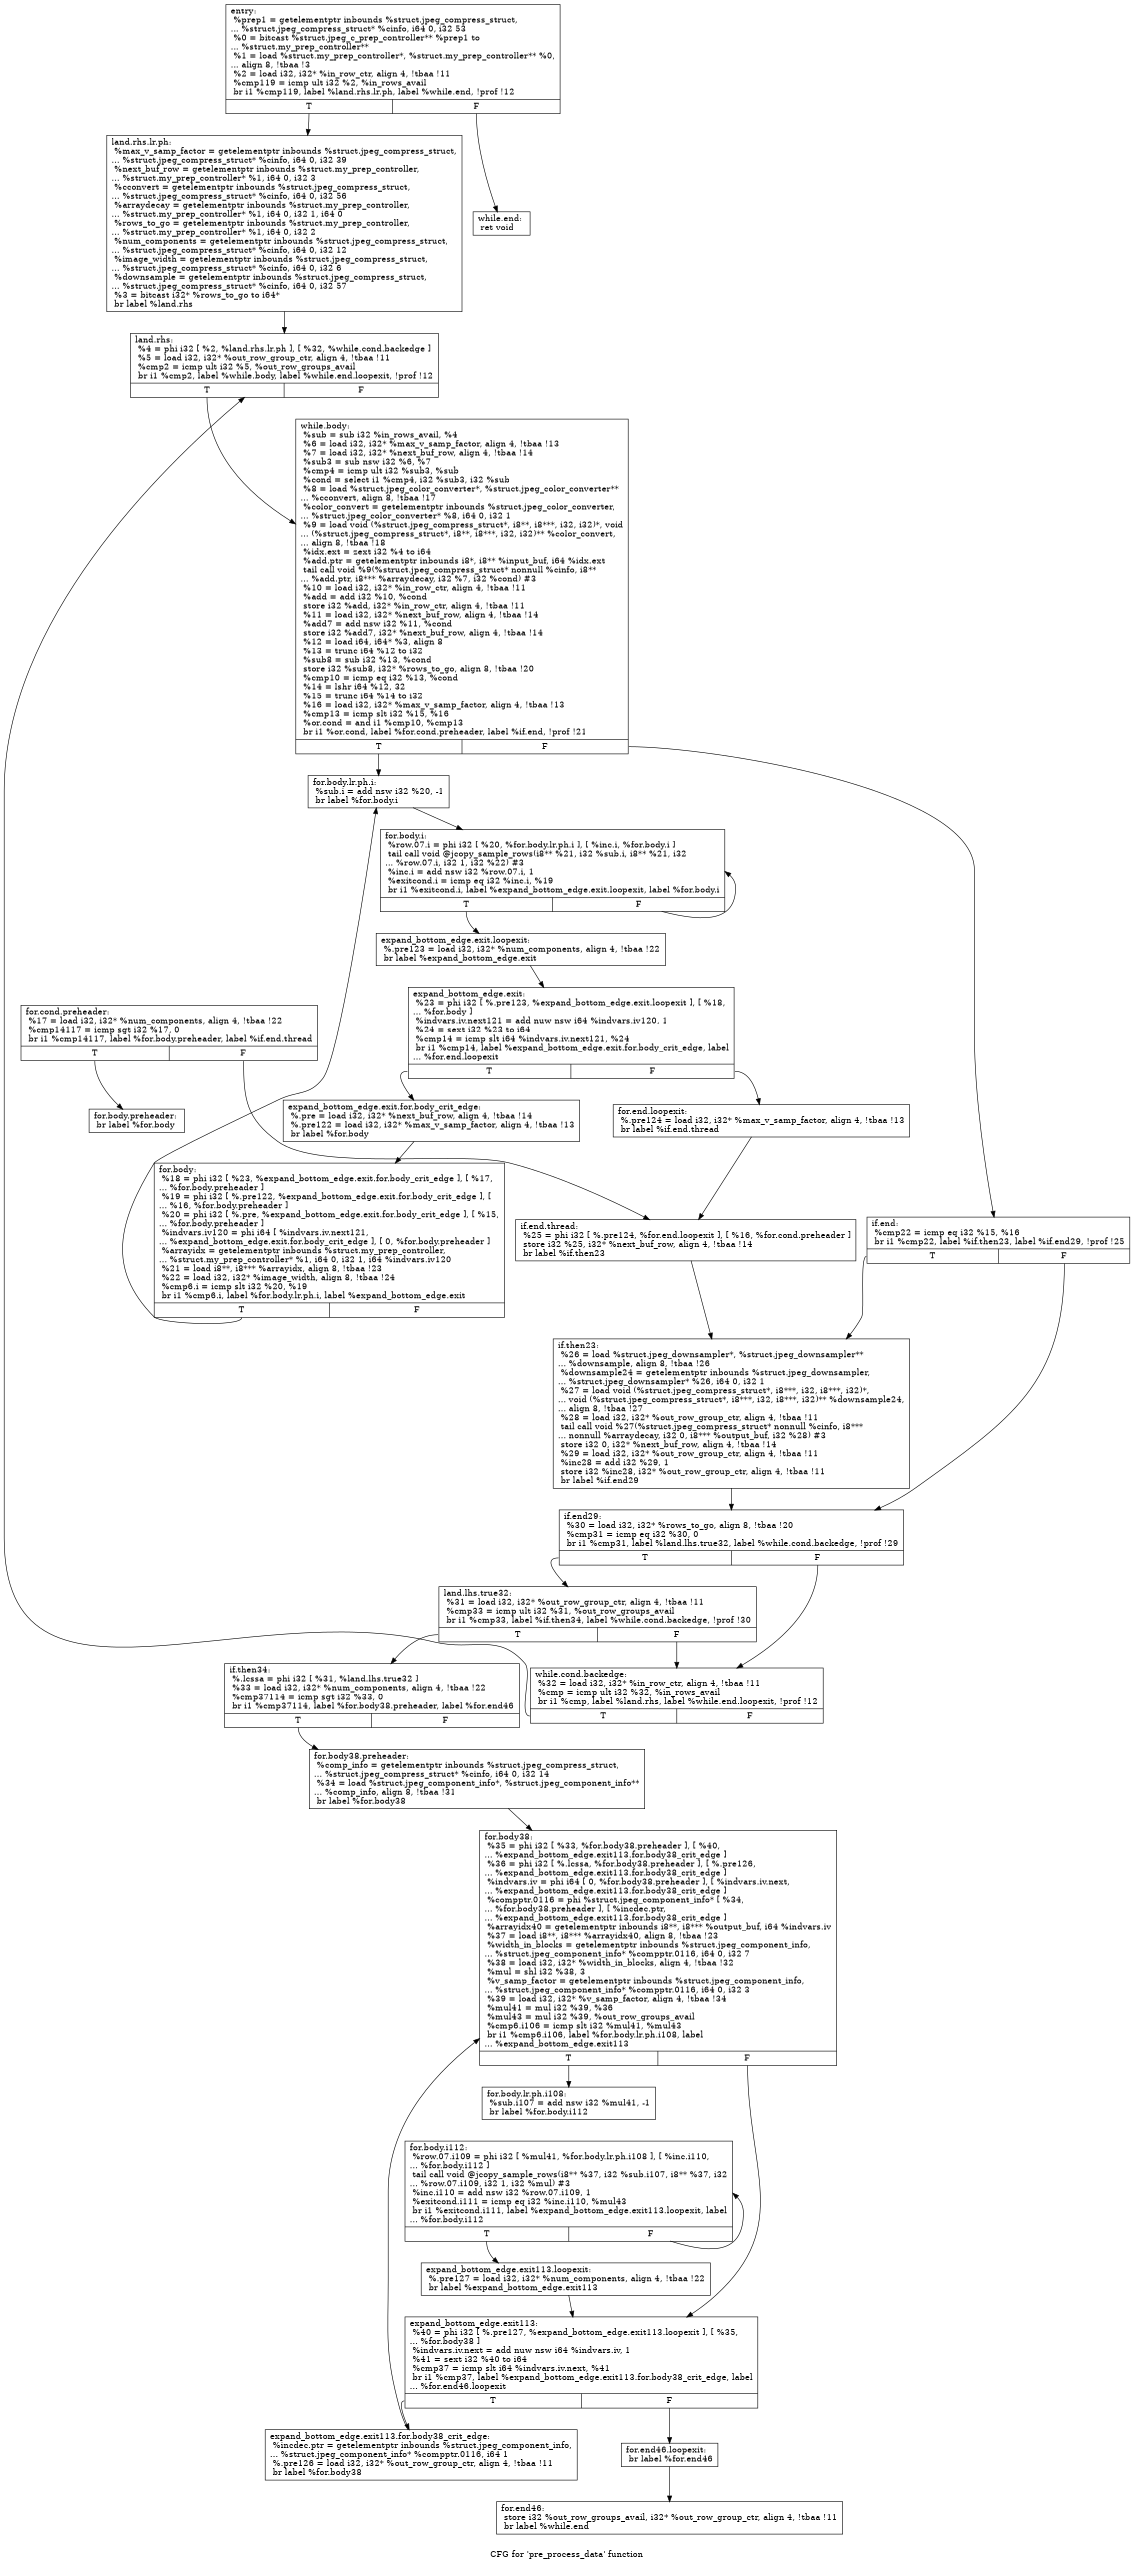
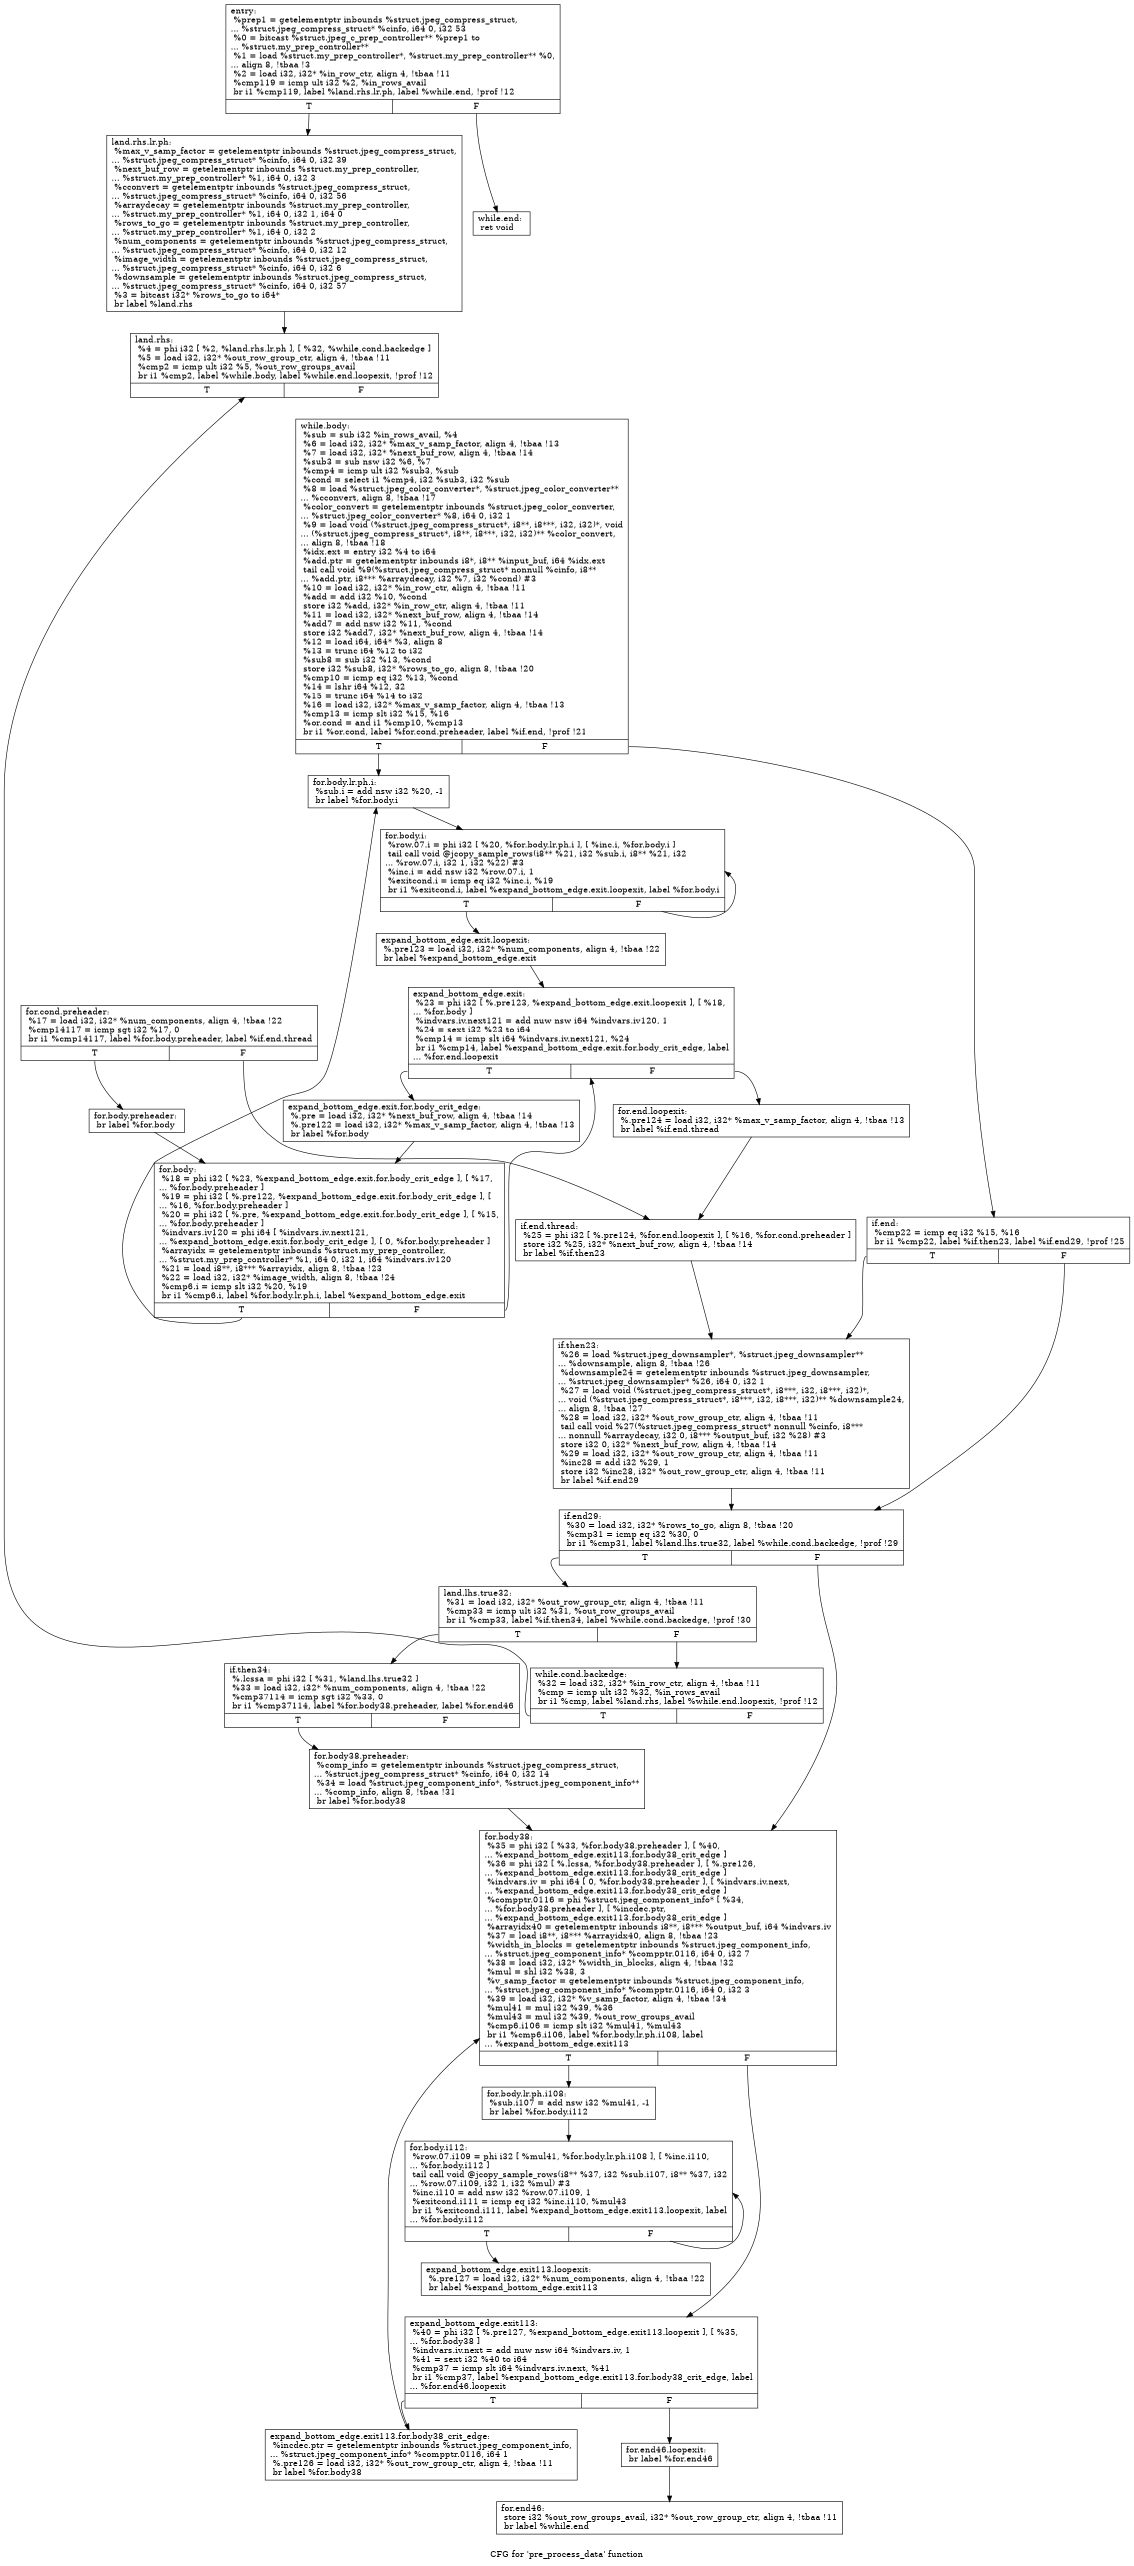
edge "land.rhs:" -> "while.body:": removed
node "while.body:": text "%idx.ext = zext i32 %4 to i64" -> "%idx.ext = entry i32 %4 to i64"
edge "for.body.preheader:" -> "for.body:": added
edge "for.body:" -> "expand_bottom_edge.exit:": added
edge "if.end29:" -> "while.cond.backedge:": now "if.end29:" -> "for.body38:"
edge "for.body.lr.ph.i108:" -> "for.body.i112:": added
edge "expand_bottom_edge.exit113.loopexit:" -> "expand_bottom_edge.exit113:": removed
